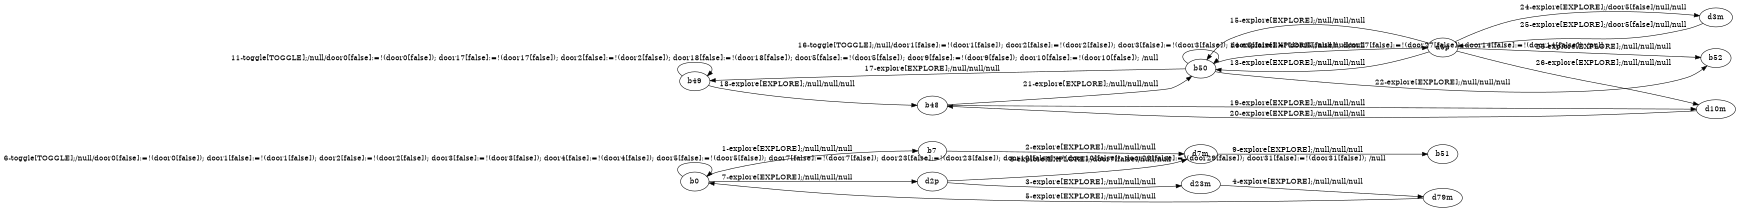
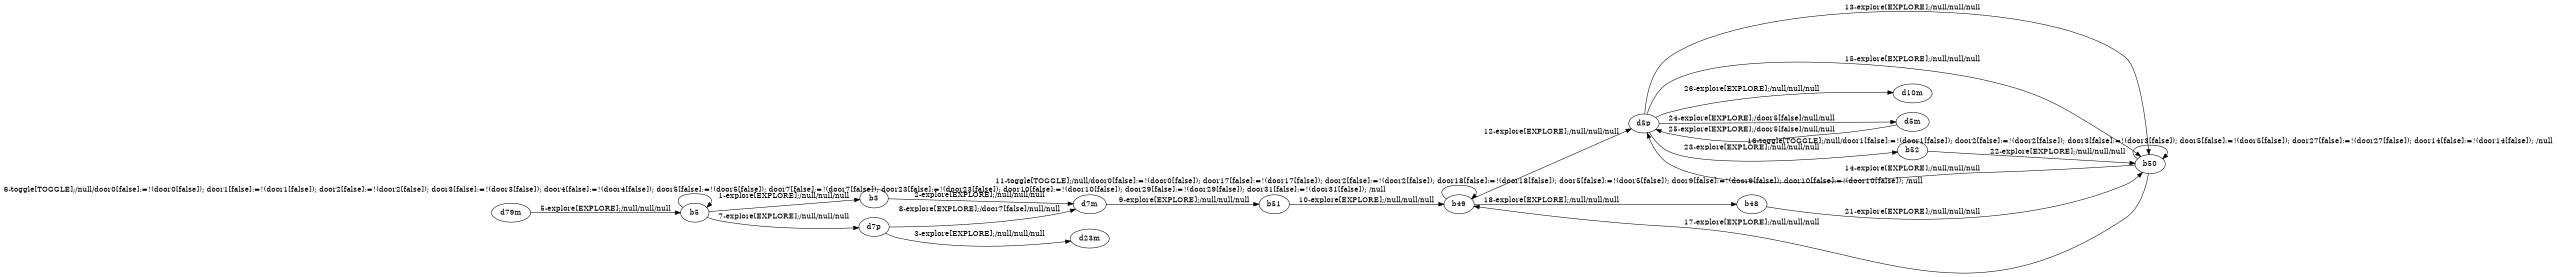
node "d3m": label "d3m" -> "d5m"
edge "b50" -> "b52": reversed
edge "b48" -> "d10m": removed, label "19-explore[EXPLORE];/null/null/null"
edge "d10m" -> "b48": removed, label "20-explore[EXPLORE];/null/null/null"
node "b7": label "b7" -> "b3"
edge "b49" -> "d5p": added, label "12-explore[EXPLORE];/null/null/null"
node "b0": label "b0" -> "b5"
node "d2p": label "d2p" -> "d7p"
edge "d23m" -> "d79m": removed, label "4-explore[EXPLORE];/null/null/null"
edge "b51" -> "b49": added, label "10-explore[EXPLORE];/null/null/null"
